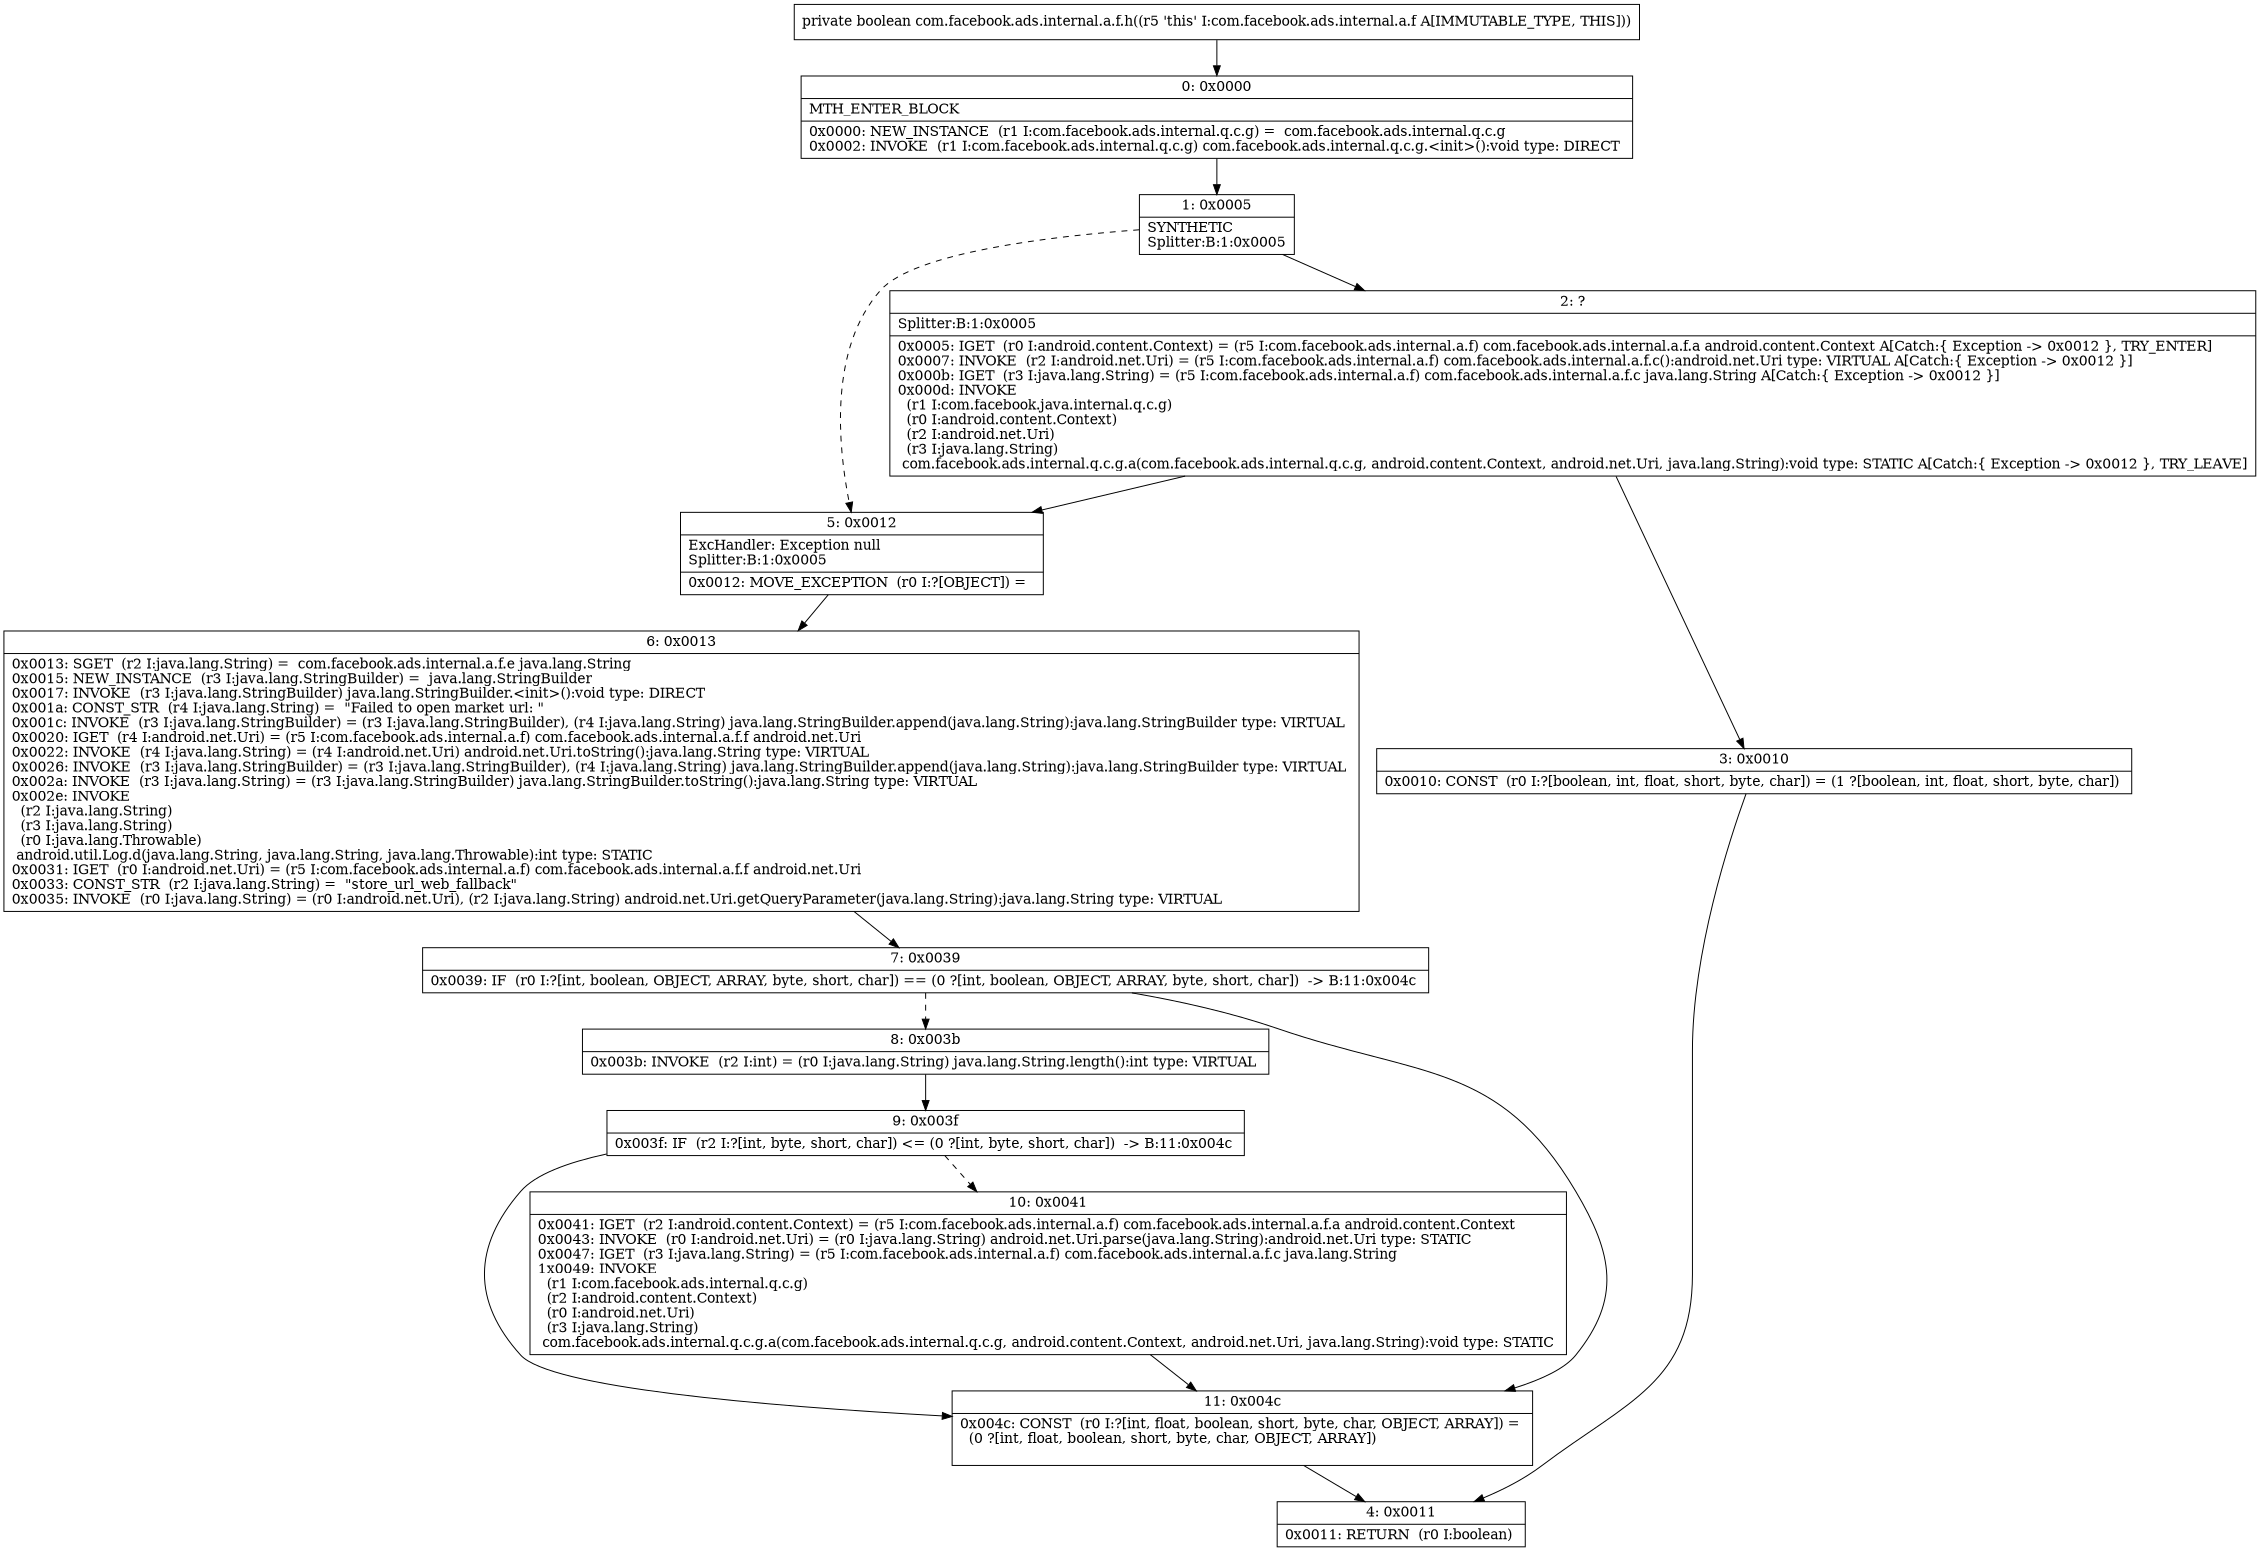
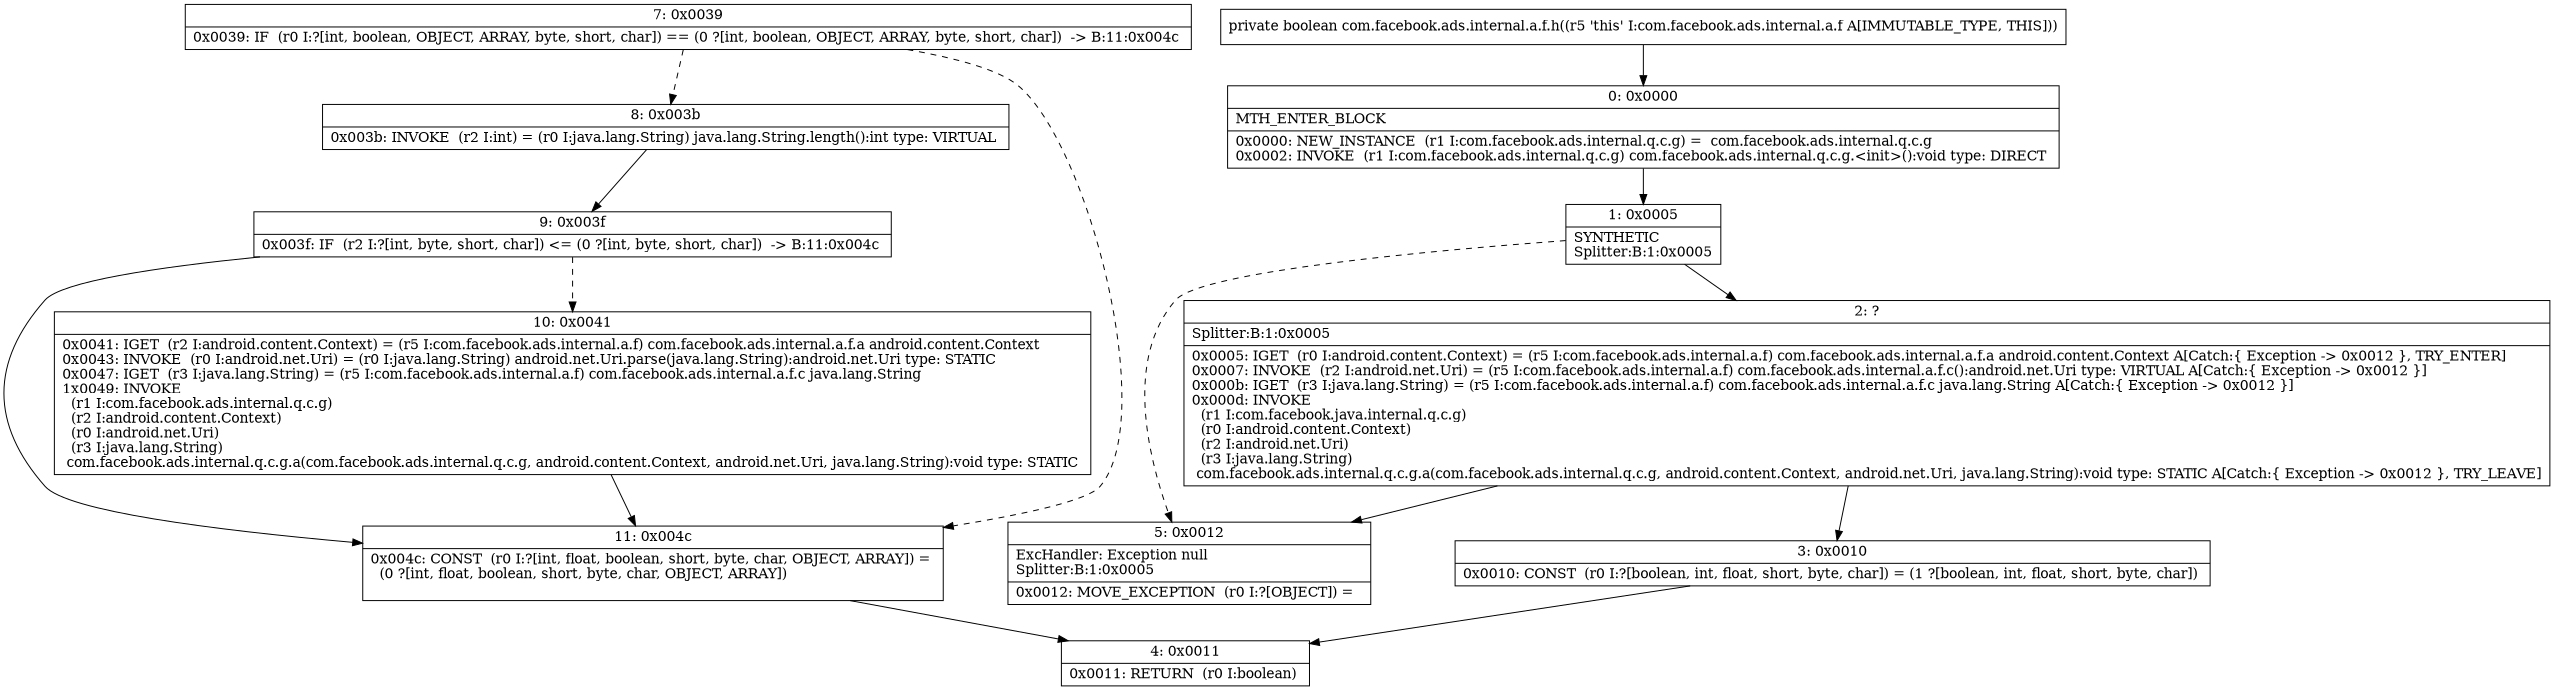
node "6: 0x0013": removed
edge "7: 0x0039" -> "11: 0x004c": style solid -> dashed
